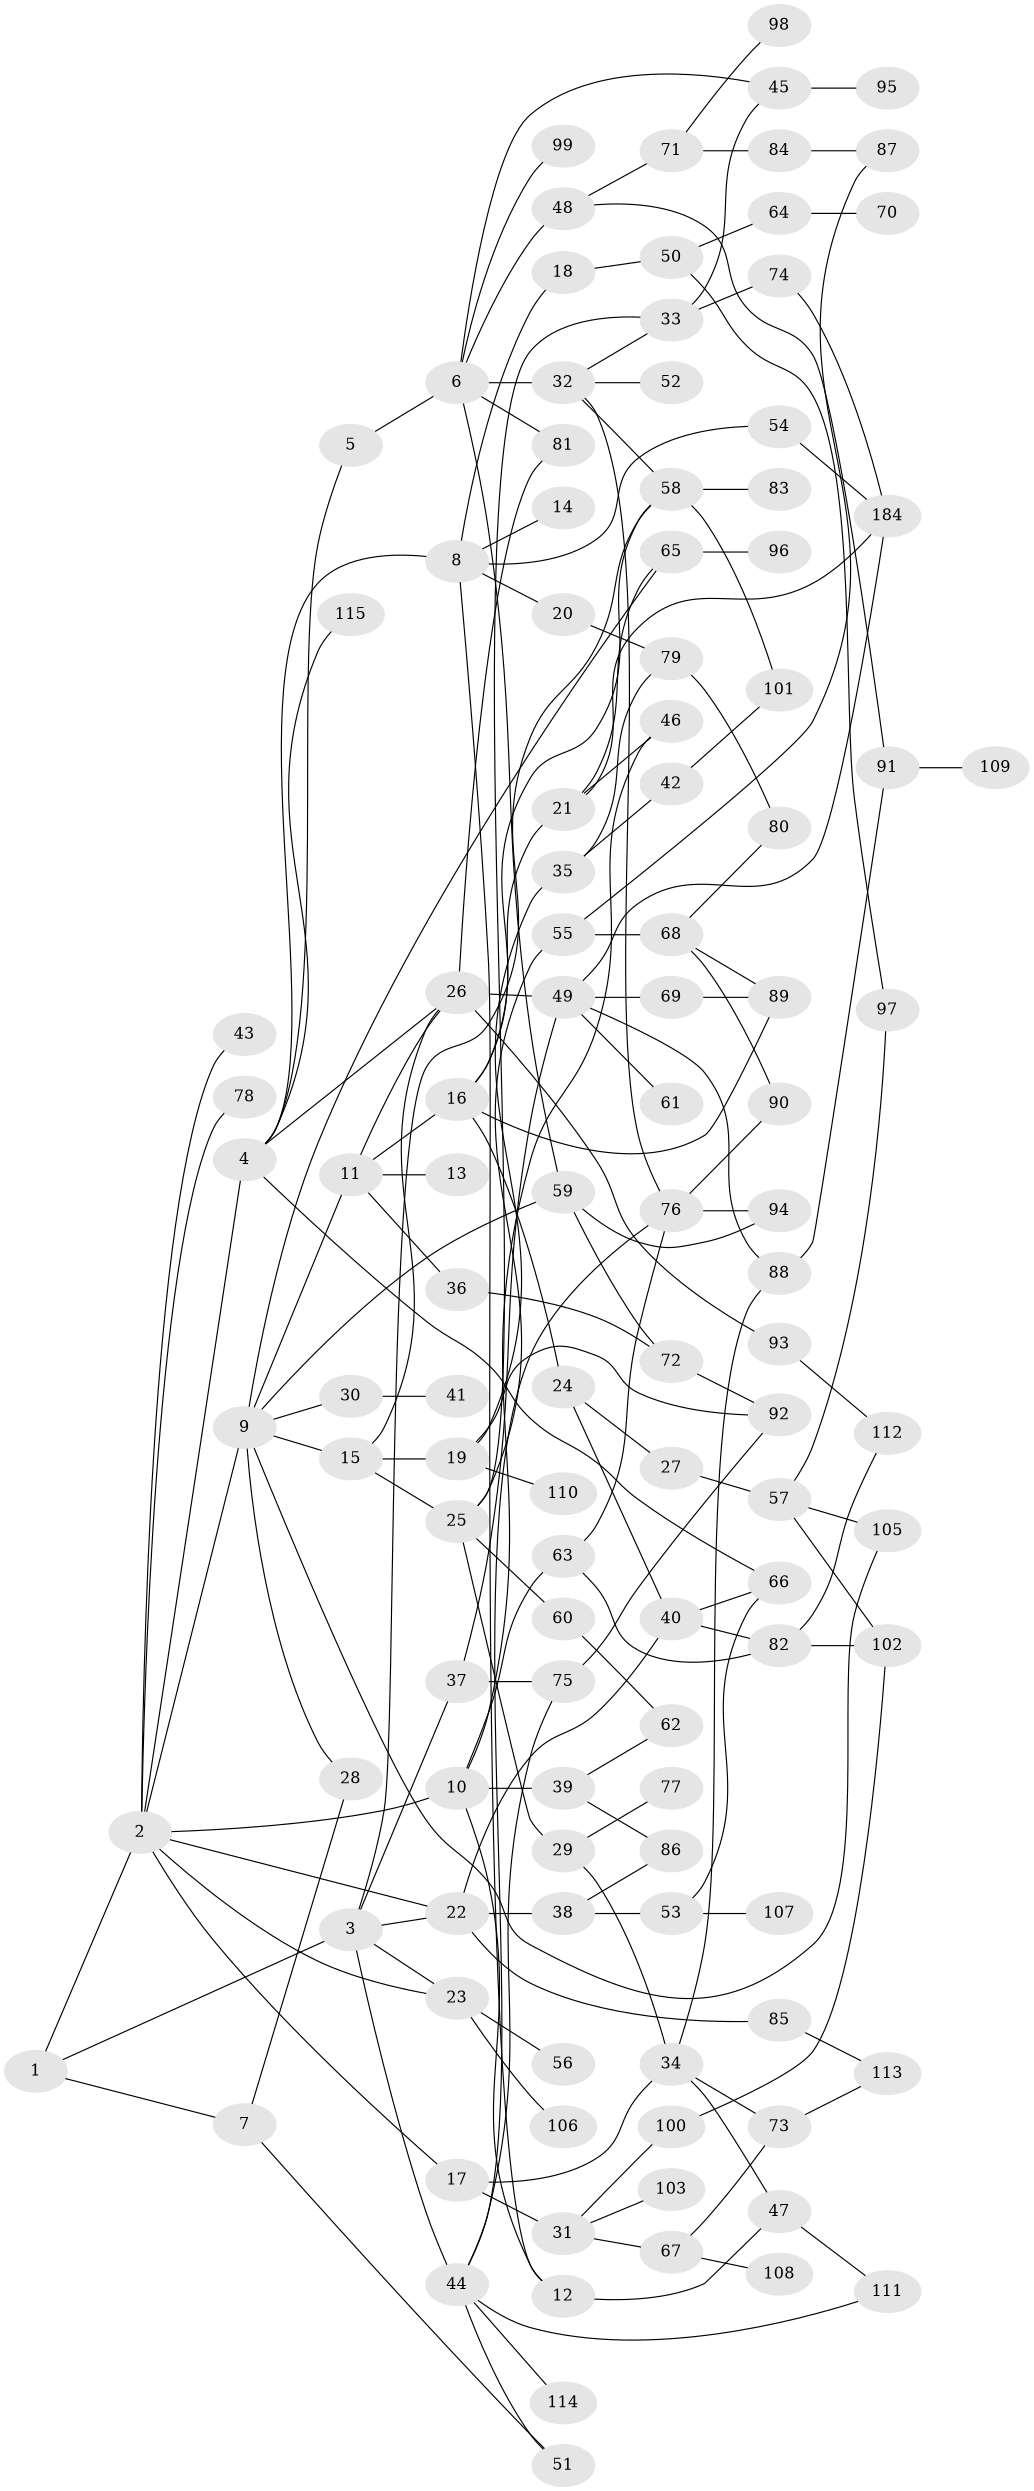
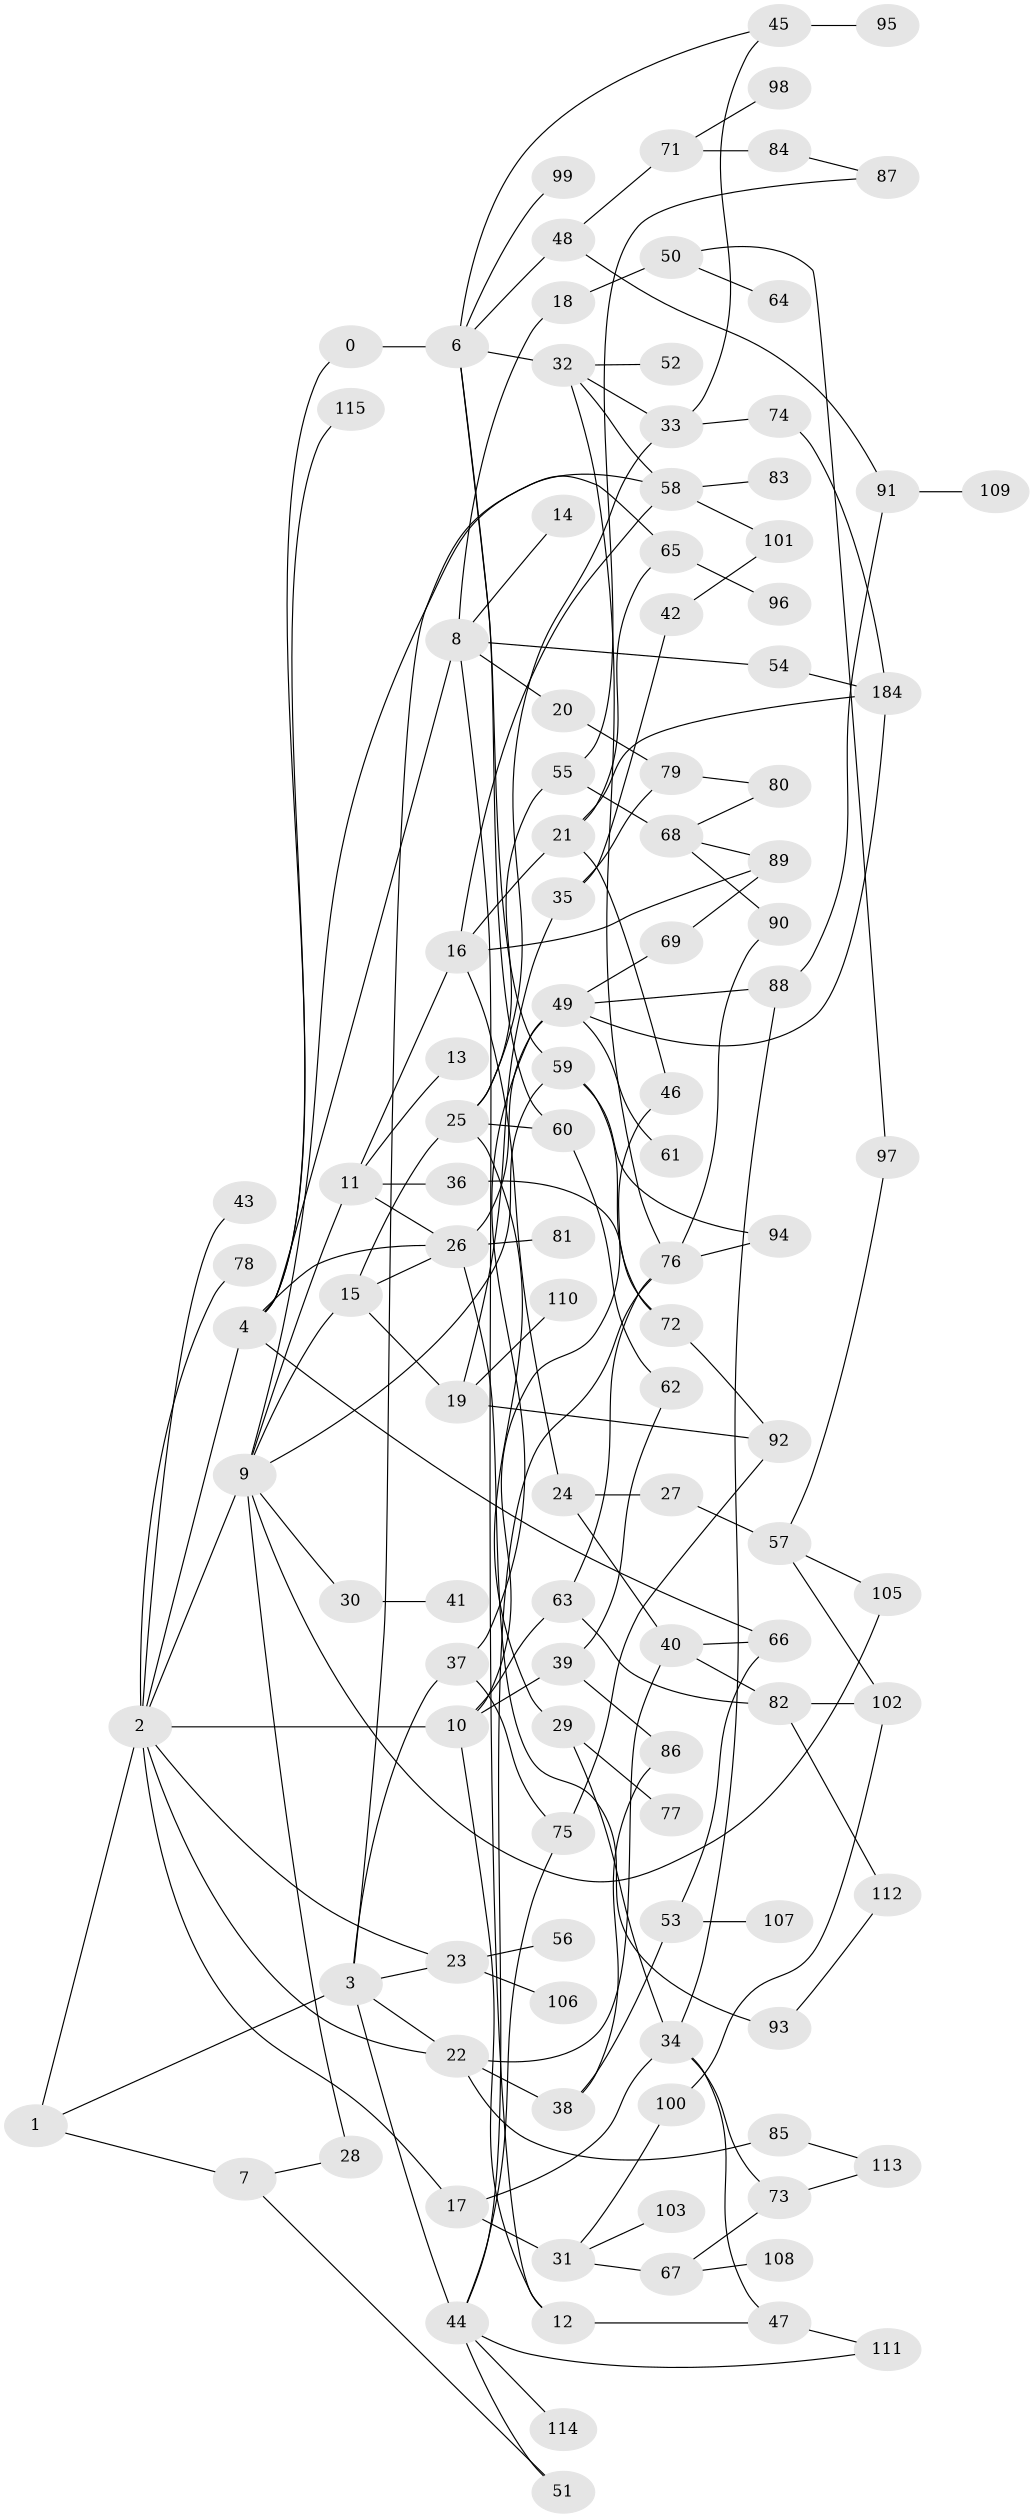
node "70": removed
edge "6" -- "81": now "6" -- "60"
node "5": label "5" -> "0"
